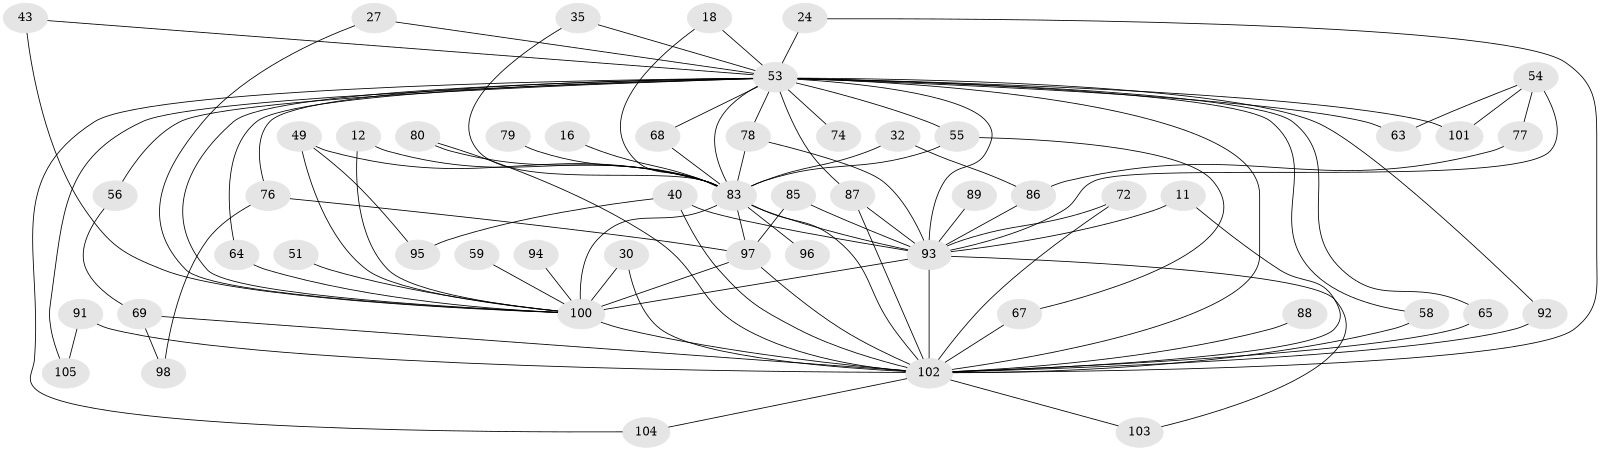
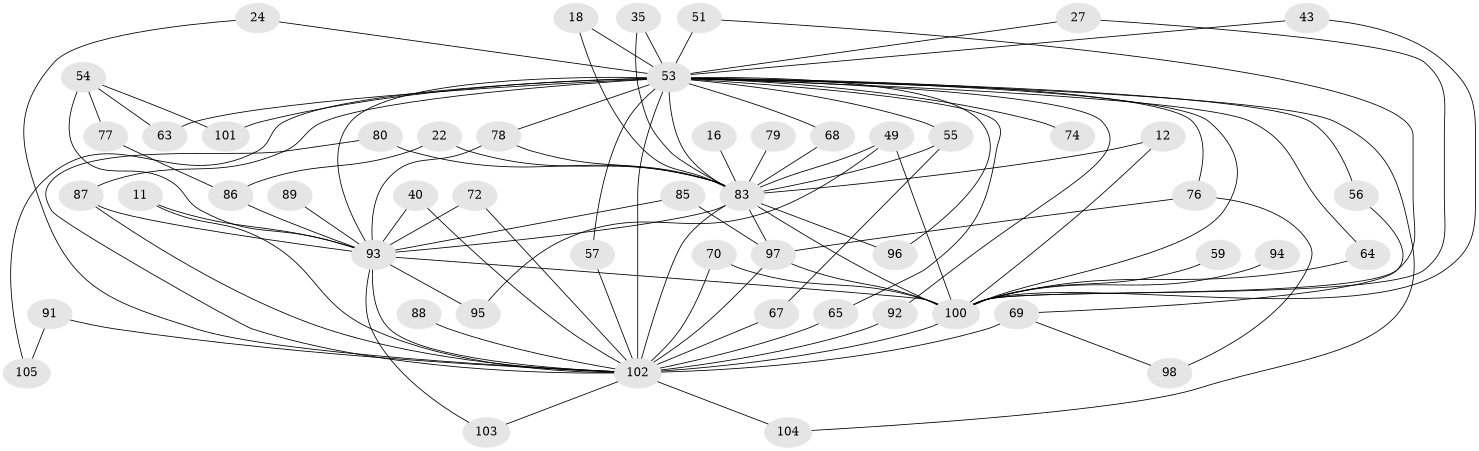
edge "51" -- "53": added
edge "53" -- "96": added
node "32": label "32" -> "22"
edge "40" -- "95": now "93" -- "95"
node "30": label "30" -> "70"
node "58": label "58" -> "57"
